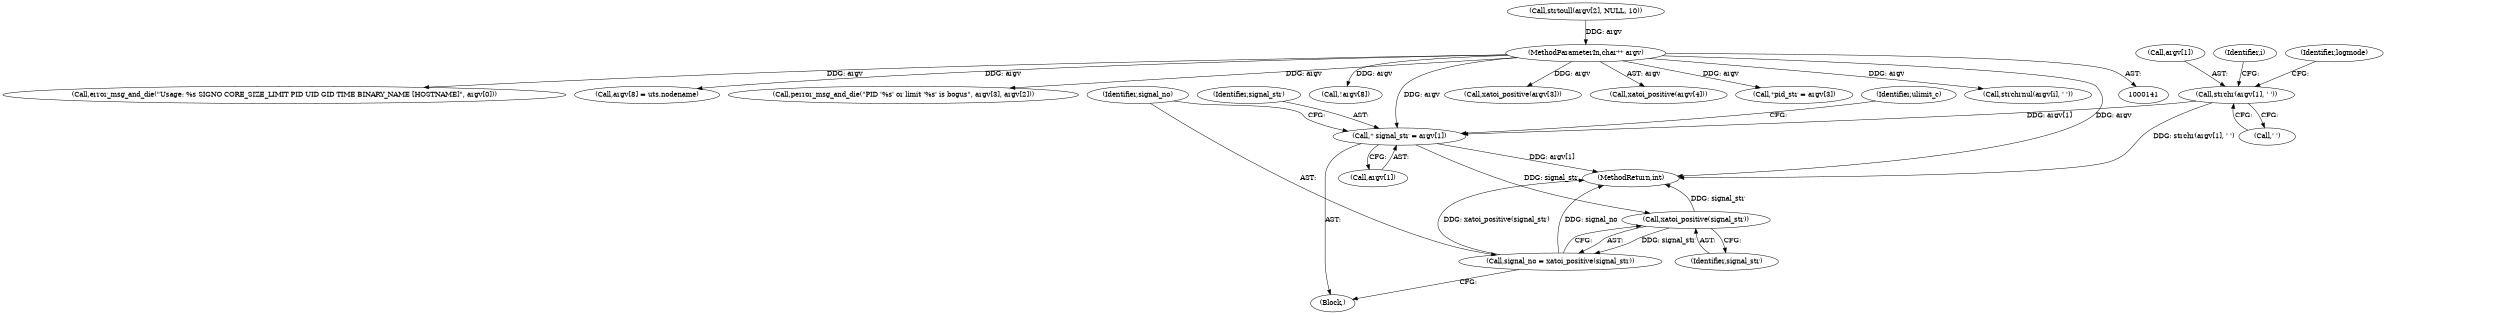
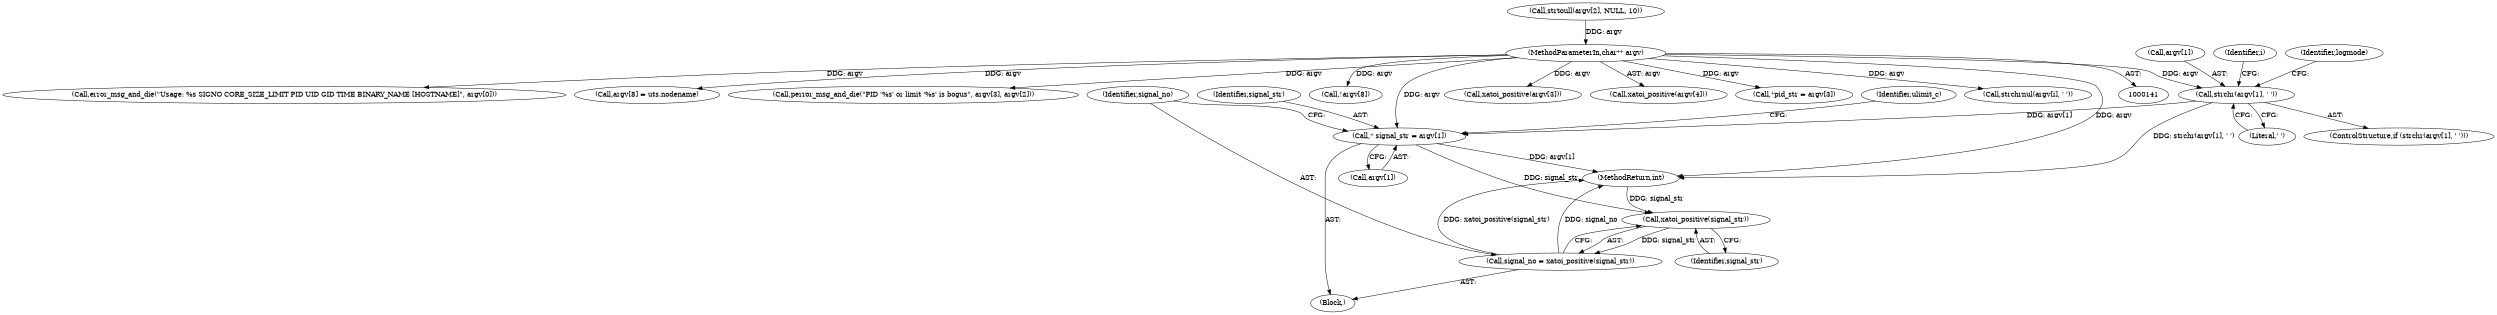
edge "(MethodParameterIn,char** argv)" -> "(Call,strchr(argv[1], ' '))": added, label "DDG: argv"
node "(Call,' ')": label "(Call,' ')" -> "(Literal,' ')"
node "(ControlStructure,if (strchr(argv[1], ' ')))": added
edge "(Call,xatoi_positive(signal_str))" -> "(MethodReturn,int)": reversed
edge "(Call,signal_no = xatoi_positive(signal_str))" -> "(Block,)": label "CFG: " -> "AST: "
